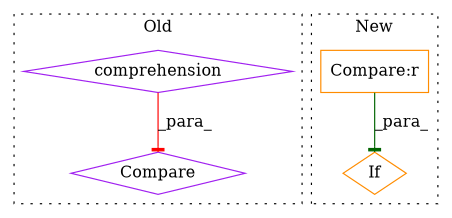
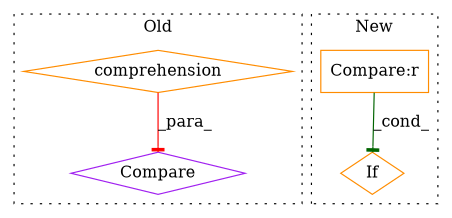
node "comprehension": color purple -> darkorange
edge "Compare:r" -> "If": label "_para_" -> "_cond_"
